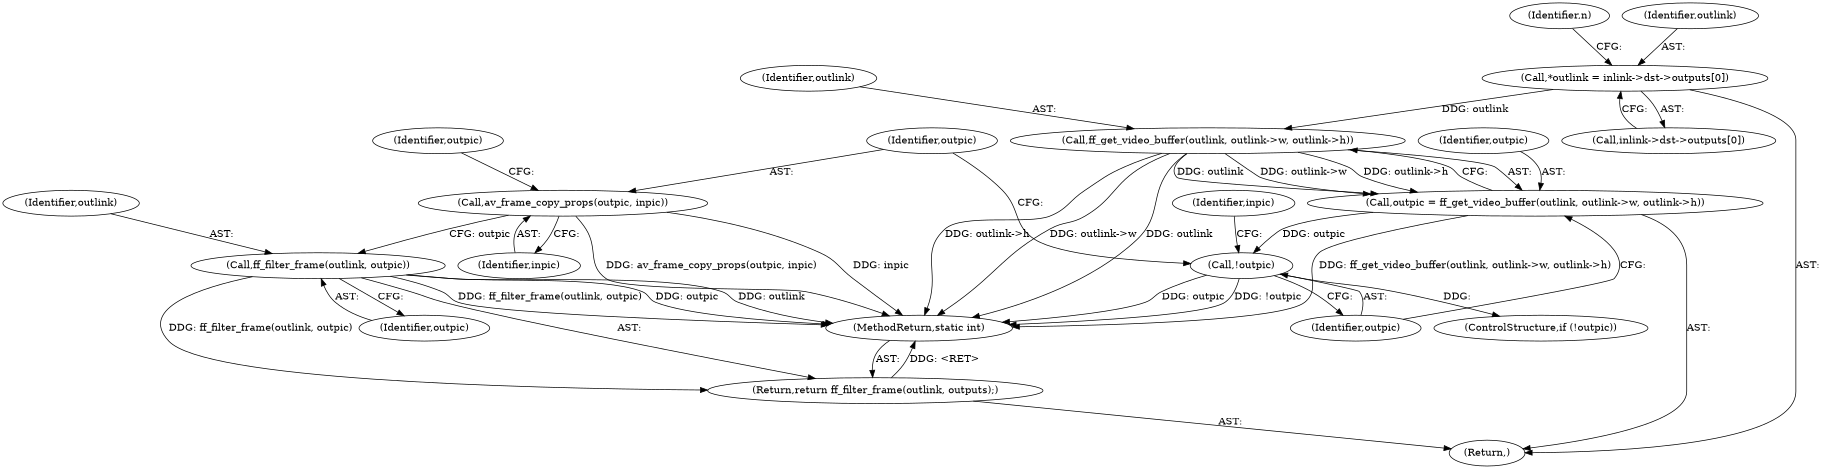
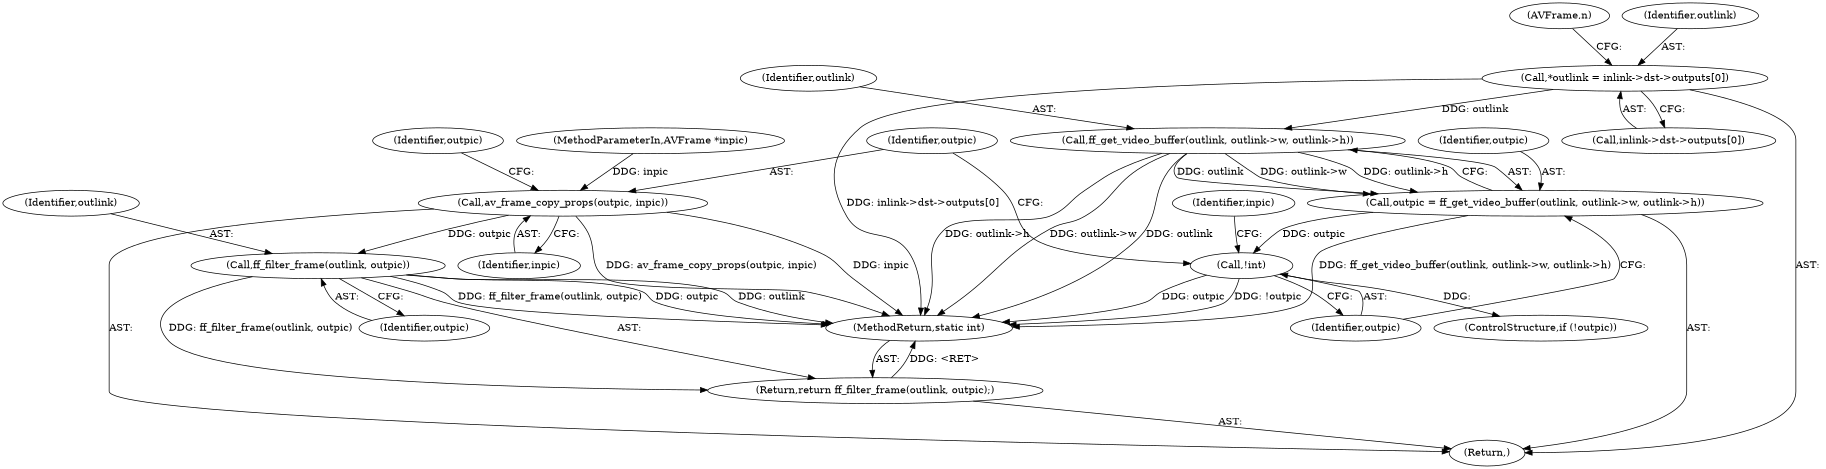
node "(Identifier,n)": label "(Identifier,n)" -> "(AVFrame,n)"
edge "(Call,*outlink = inlink->dst->outputs[0])" -> "(MethodReturn,static int)": added, label "DDG: inlink->dst->outputs[0]"
edge "(Call,inlink->dst->outputs[0])" -> "(Call,*outlink = inlink->dst->outputs[0])": label "CFG: " -> "AST: "
edge "(Call,*outlink = inlink->dst->outputs[0])" -> "(Call,inlink->dst->outputs[0])": label "AST: " -> "CFG: "
node "(MethodParameterIn,AVFrame *inpic)": added
edge "(Call,av_frame_copy_props(outpic, inpic))" -> "(Call,ff_filter_frame(outlink, outpic))": label "CFG: outpic" -> "DDG: outpic"
node "(Call,!outpic)": label "(Call,!outpic)" -> "(Call,!int)"
node "(Return,return ff_filter_frame(outlink, outputs);)": label "(Return,return ff_filter_frame(outlink, outputs);)" -> "(Return,return ff_filter_frame(outlink, outpic);)"
edge "(Call,av_frame_copy_props(outpic, inpic))" -> "(Return,)": added, label "AST:"
